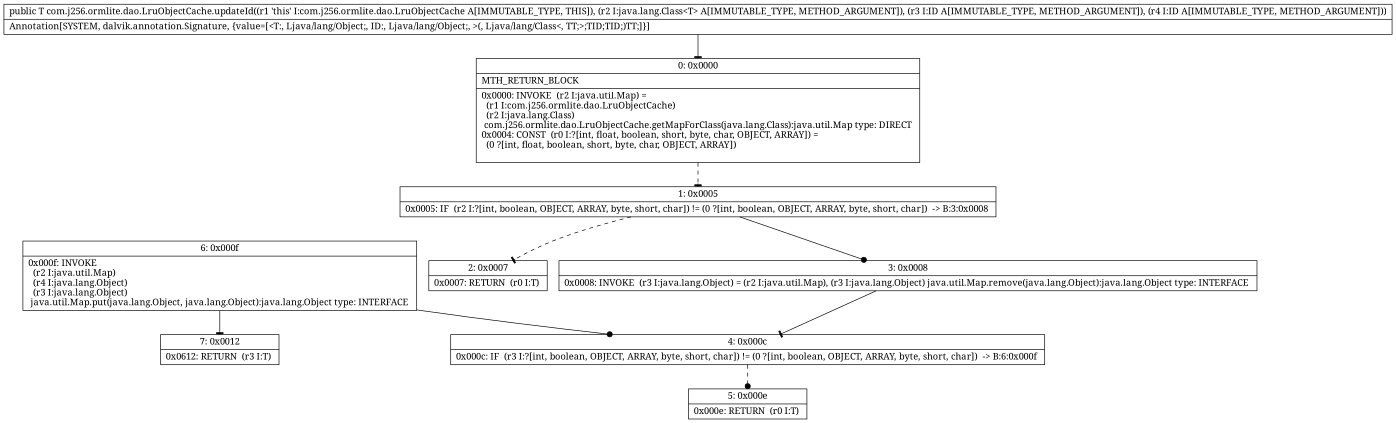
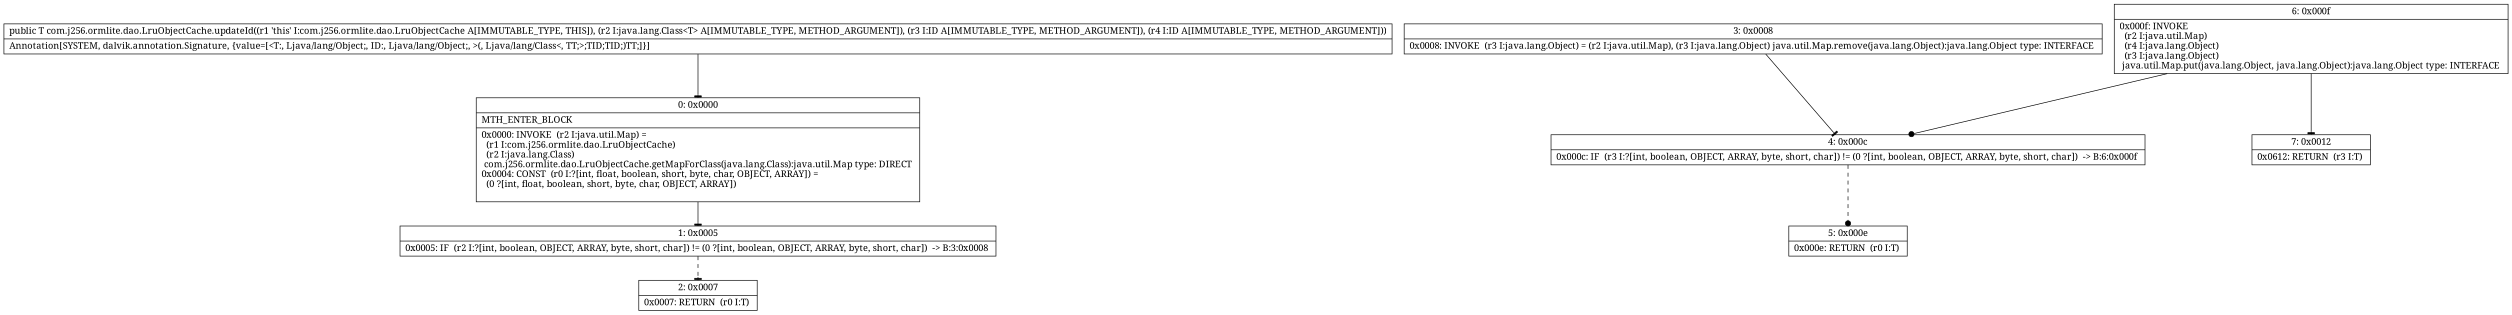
node "0: 0x0000": text "MTH_RETURN_BLOCK" -> "MTH_ENTER_BLOCK"
edge "0: 0x0000" -> "1: 0x0005": style dashed -> solid
edge "1: 0x0005" -> "3: 0x0008": removed
